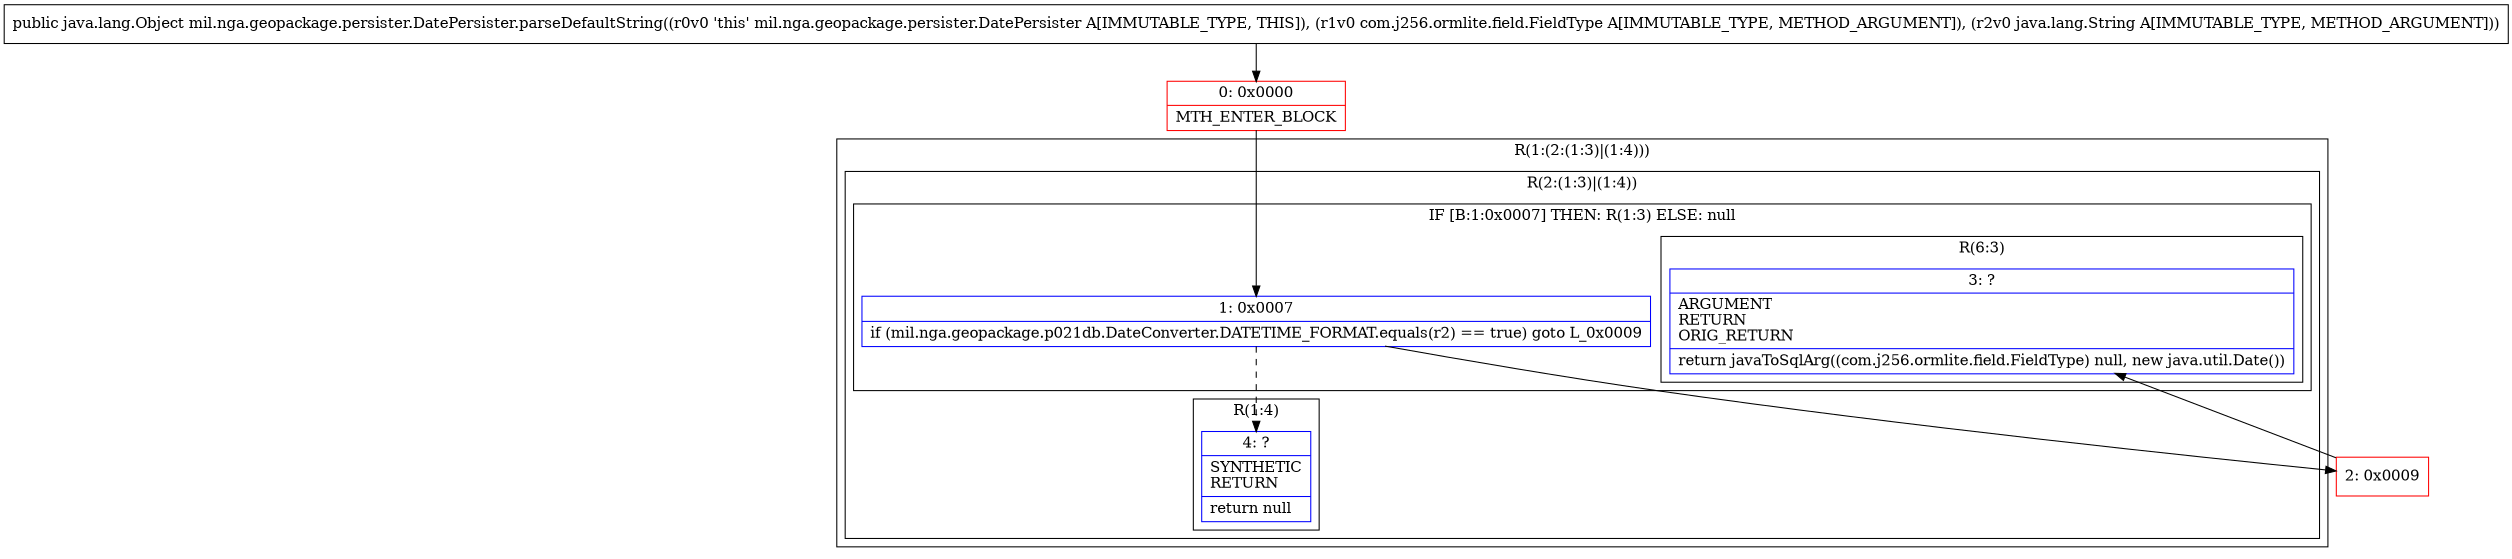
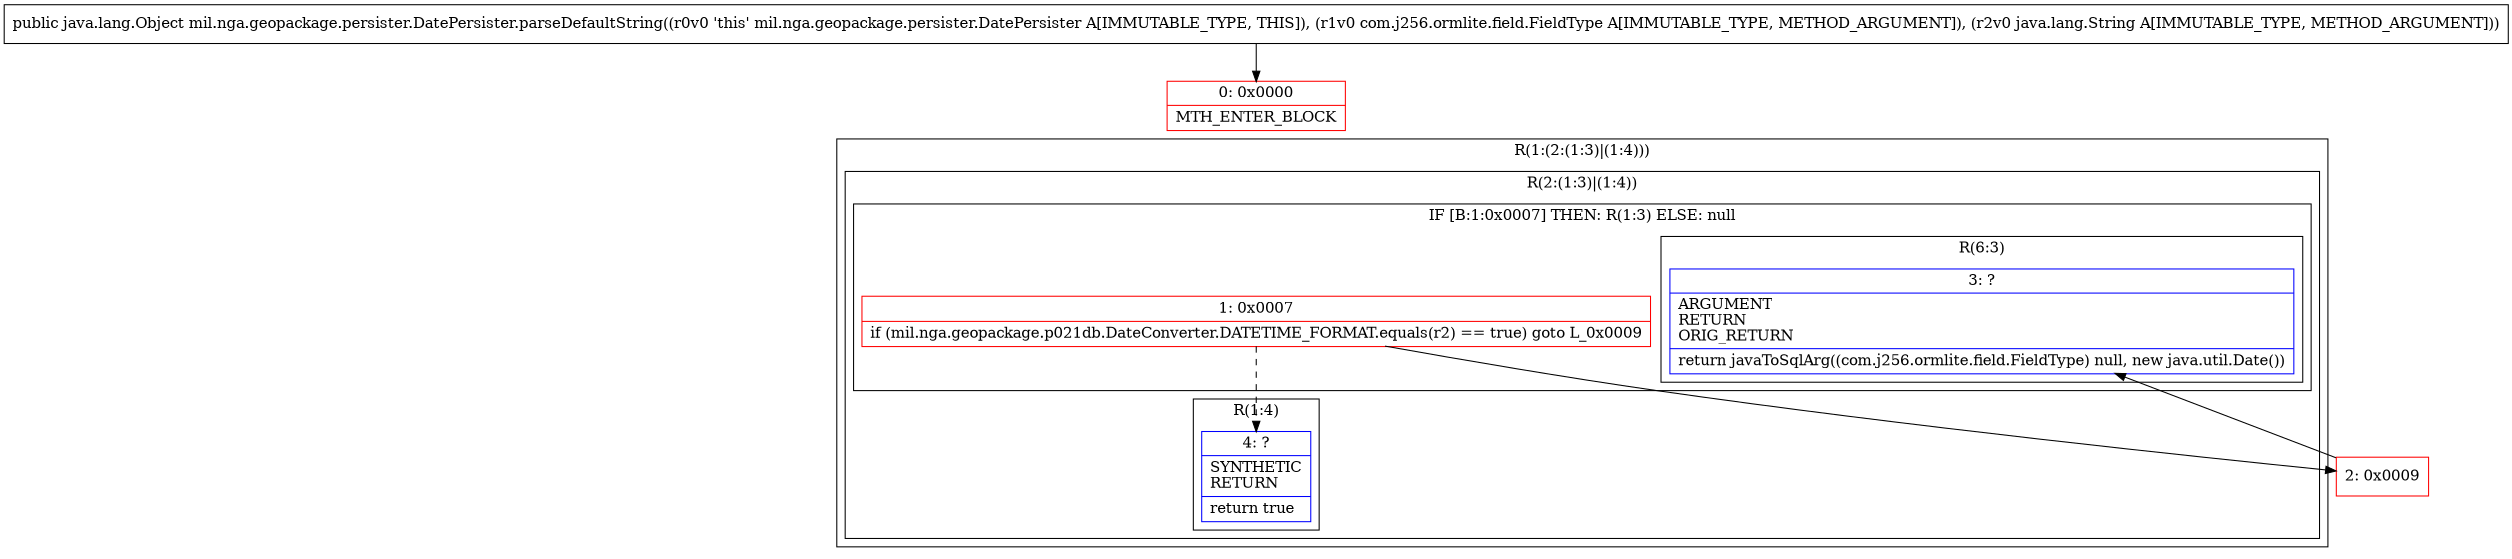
edge "0: 0x0000" -> "1: 0x0007": removed
node "1: 0x0007": color blue -> red
node "4: ?": text "return null" -> "return true"
